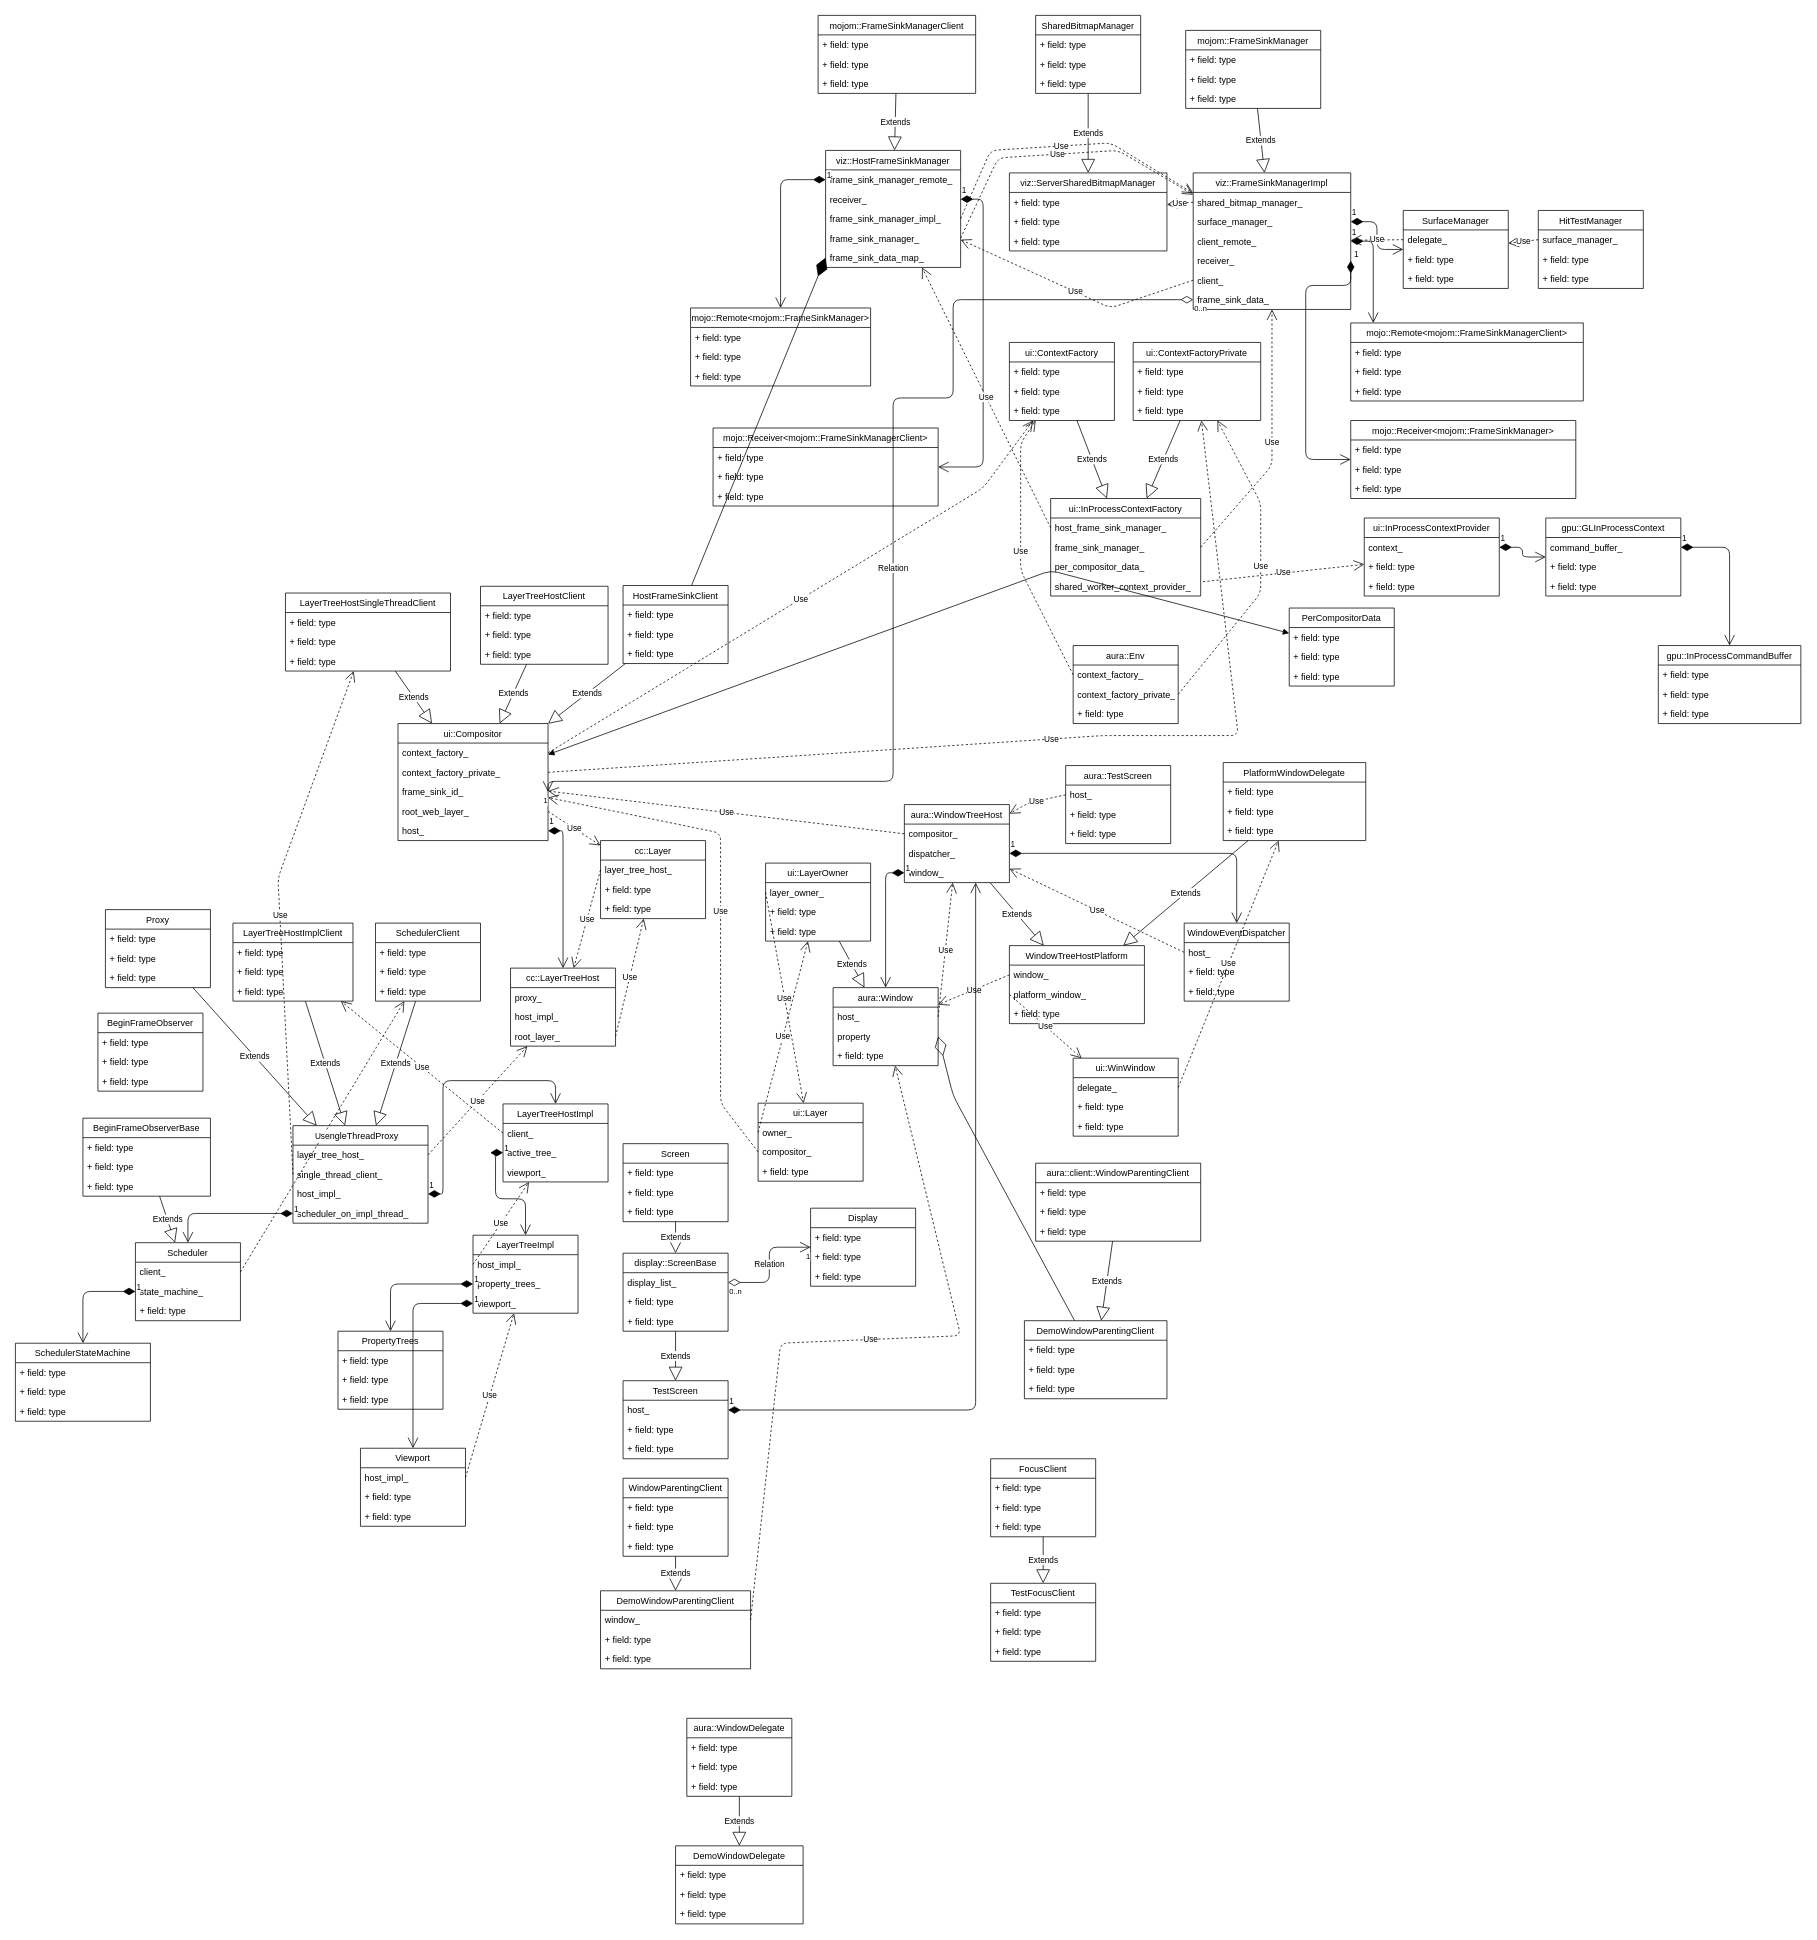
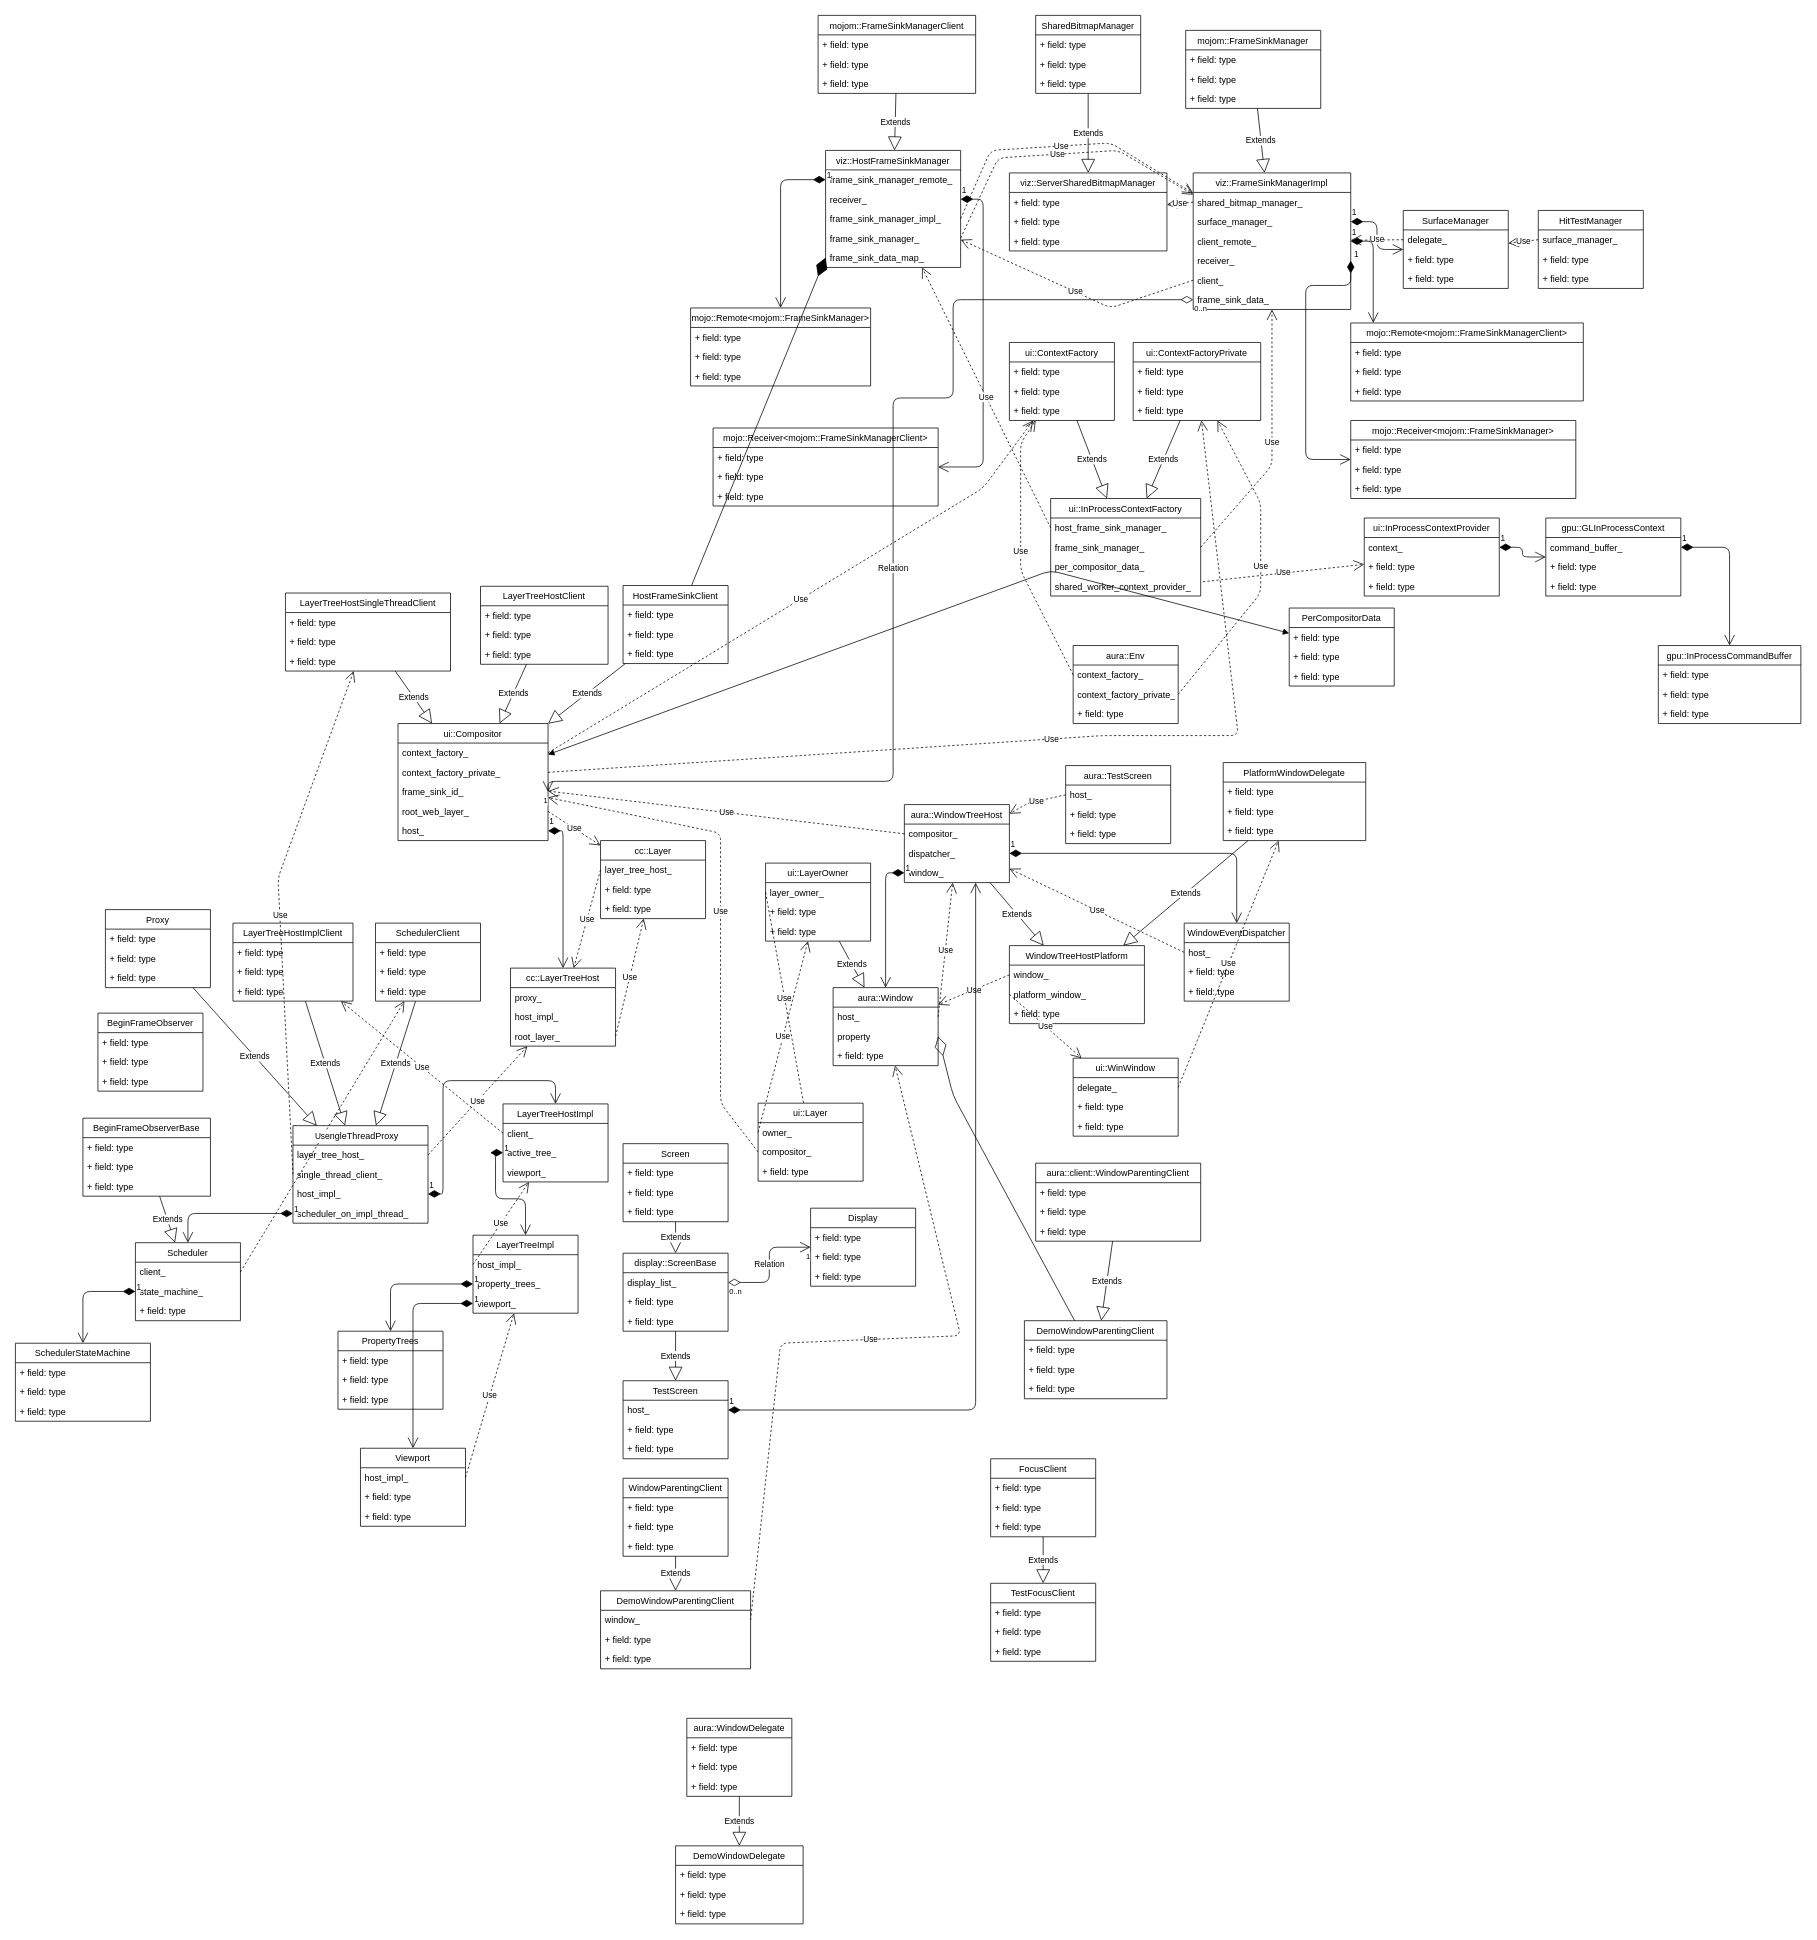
edge "layer_owner_" -> "ui::Layer": arrowhead open -> none
